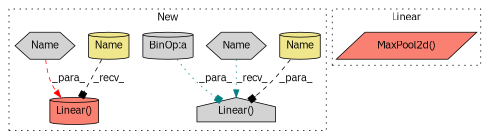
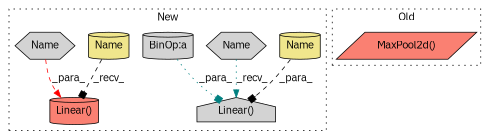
cluster "Linear": label "Linear" -> "Old"
